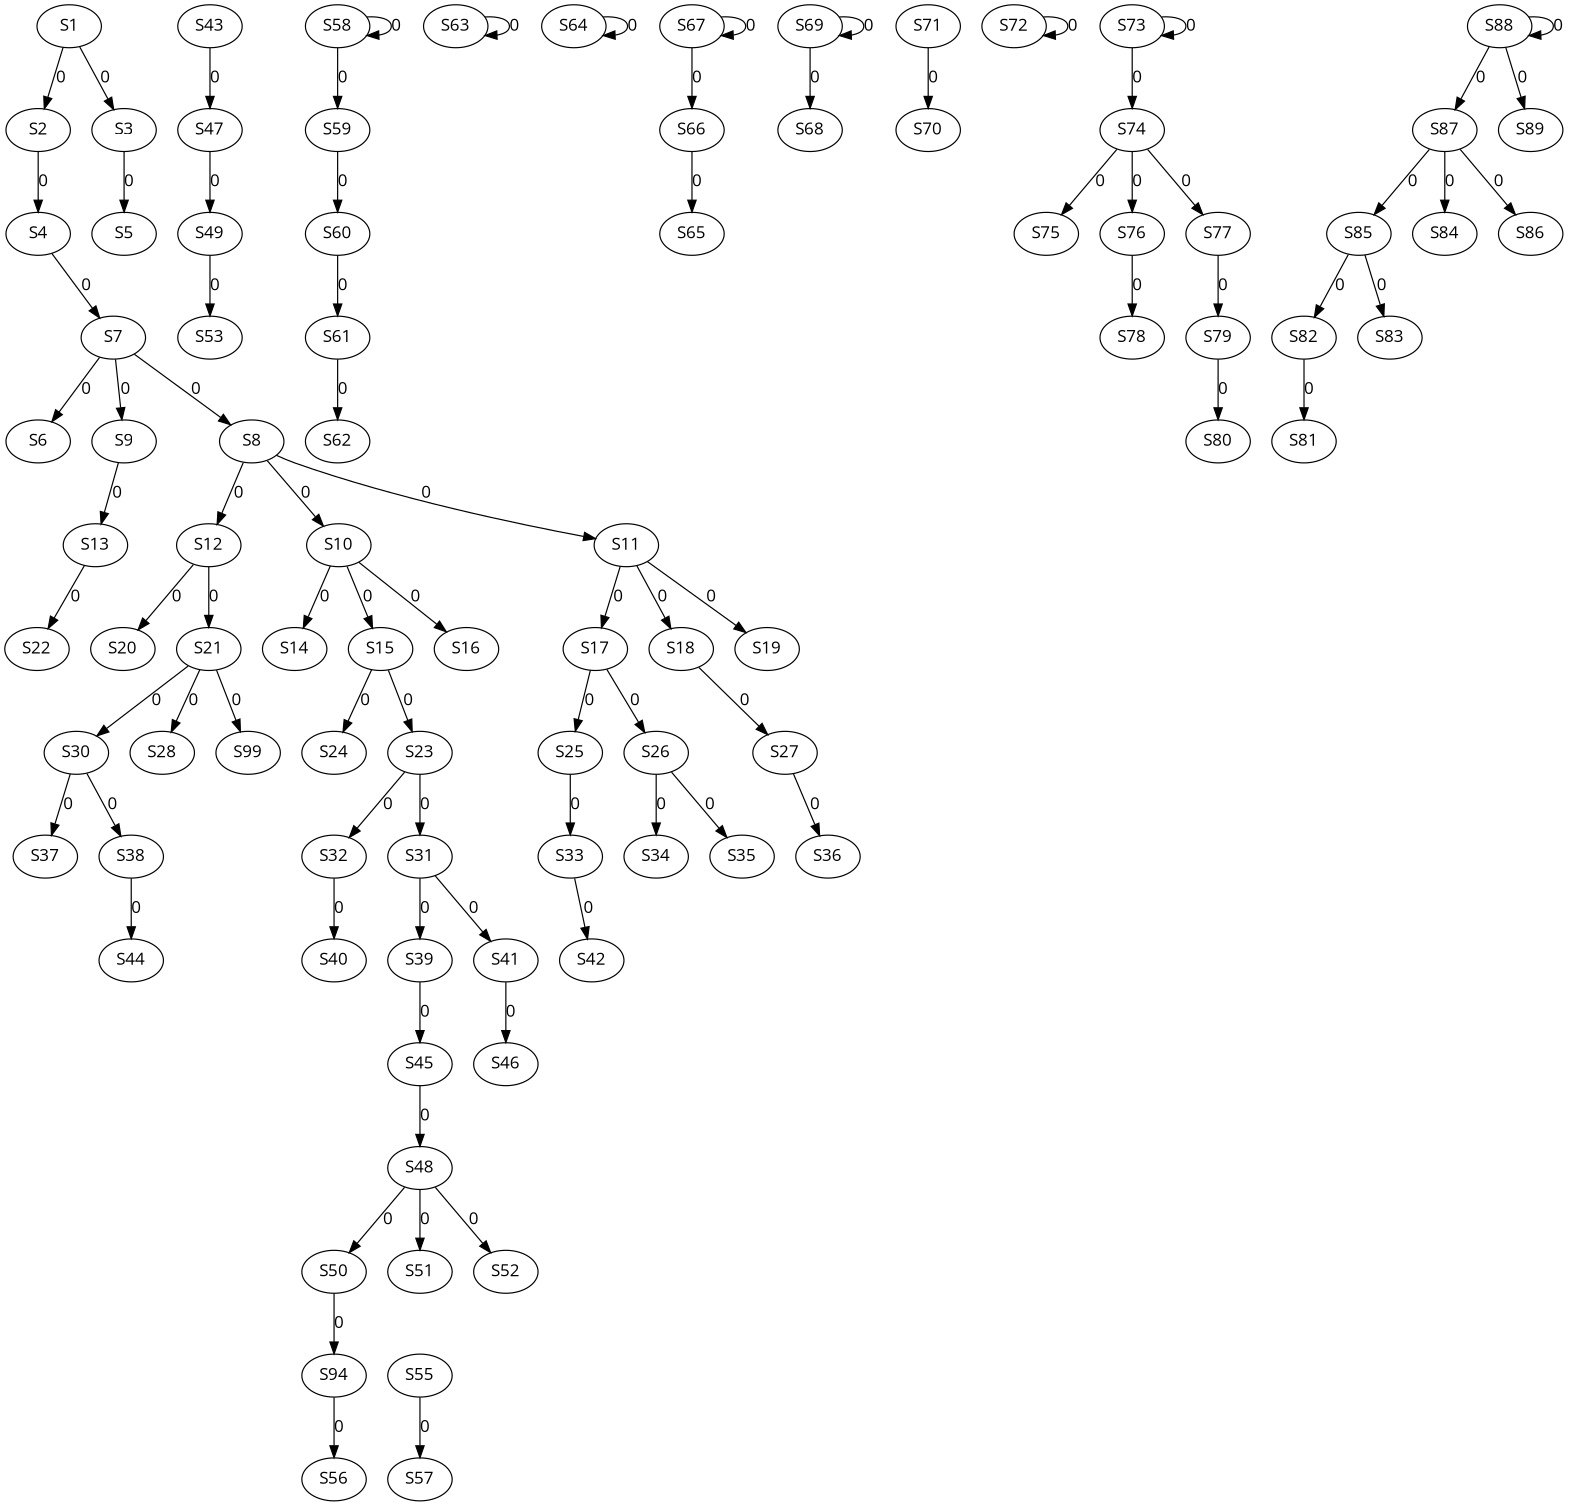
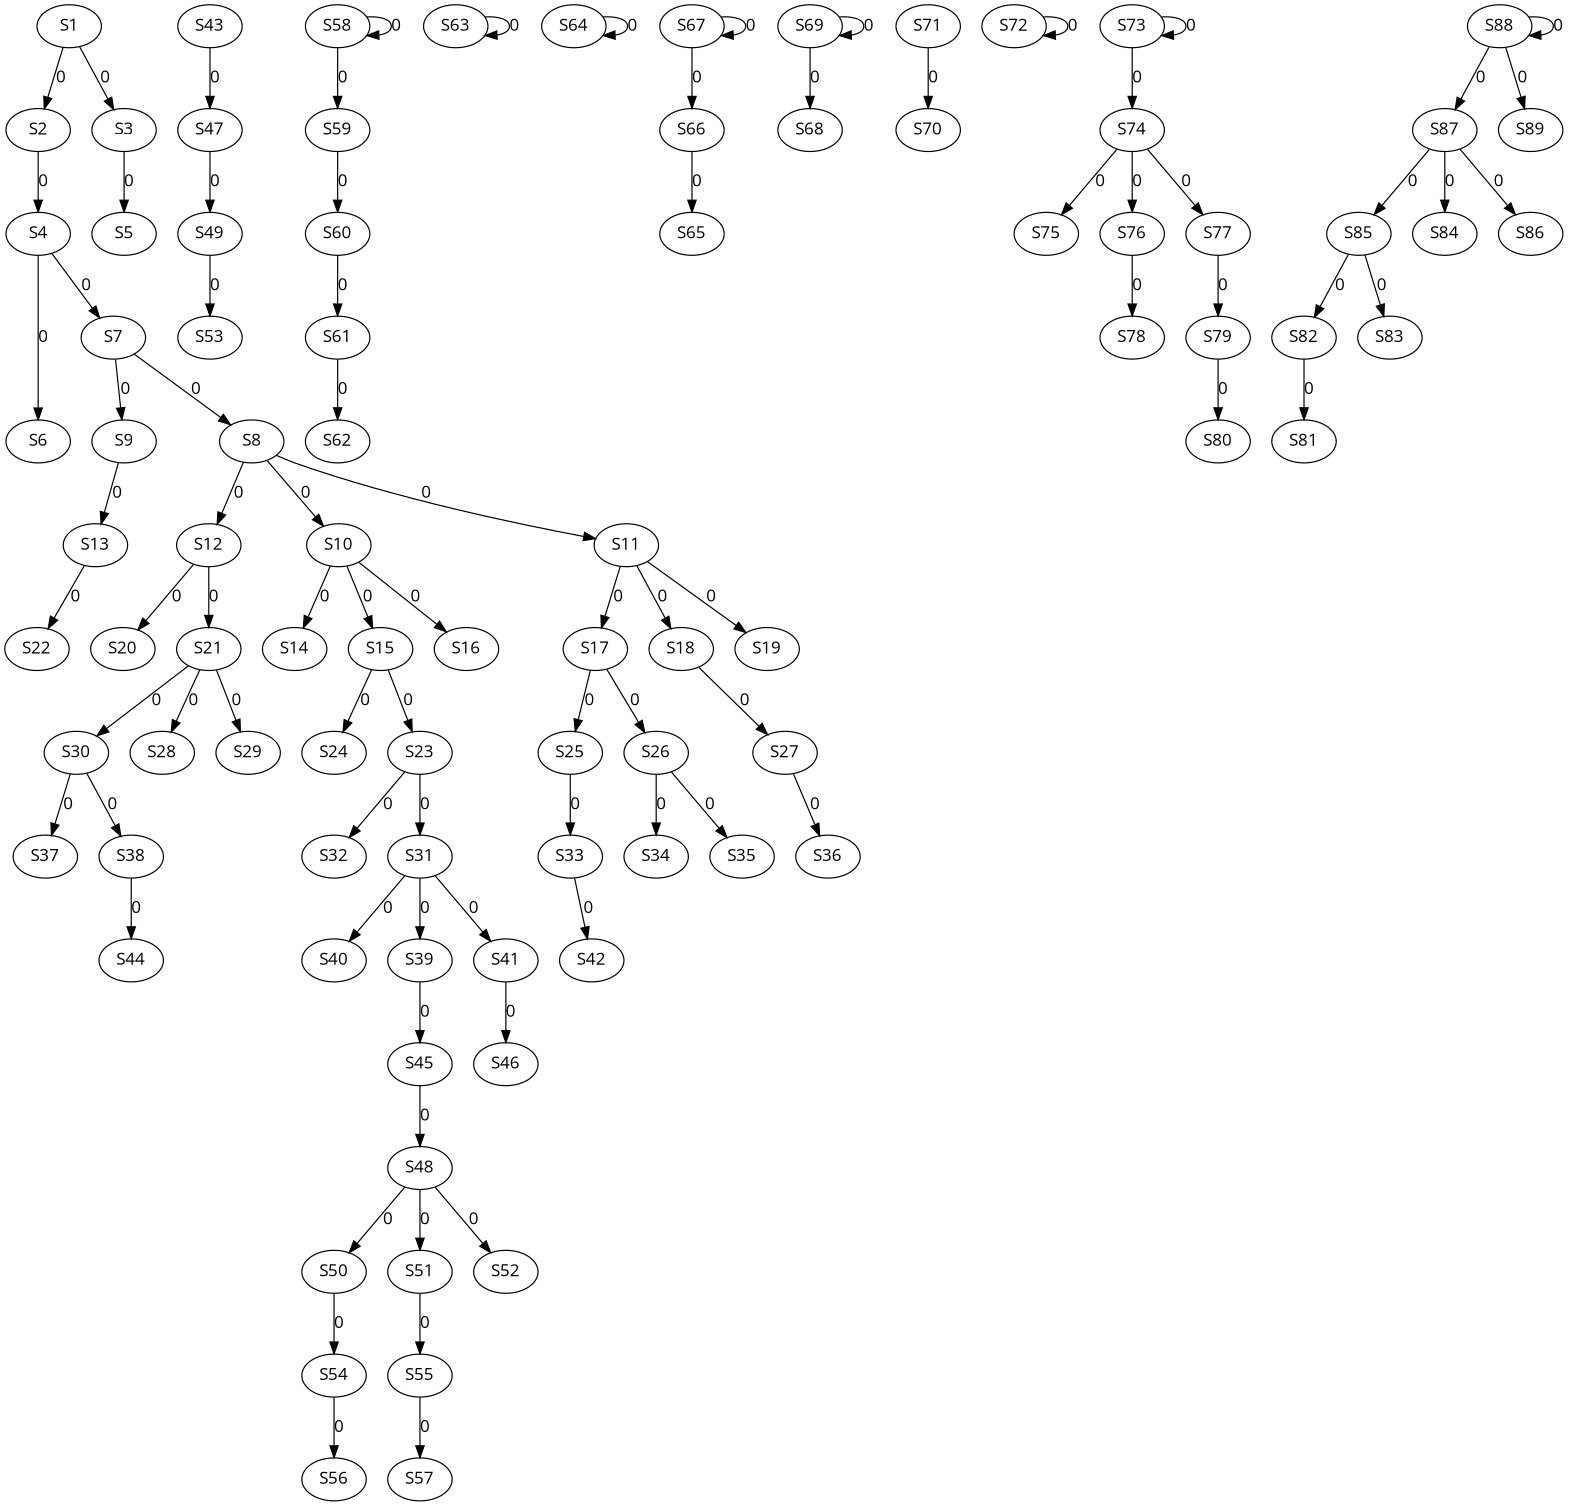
edge "S7" -> "S6": now "S4" -> "S6"
node "S99": label "S99" -> "S29"
edge "S32" -> "S40": now "S31" -> "S40"
edge "S51" -> "S55": added, label "0"
node "S94": label "S94" -> "S54"
